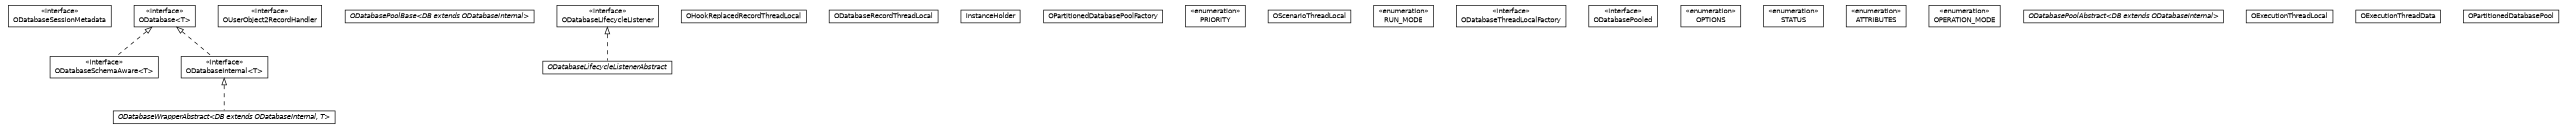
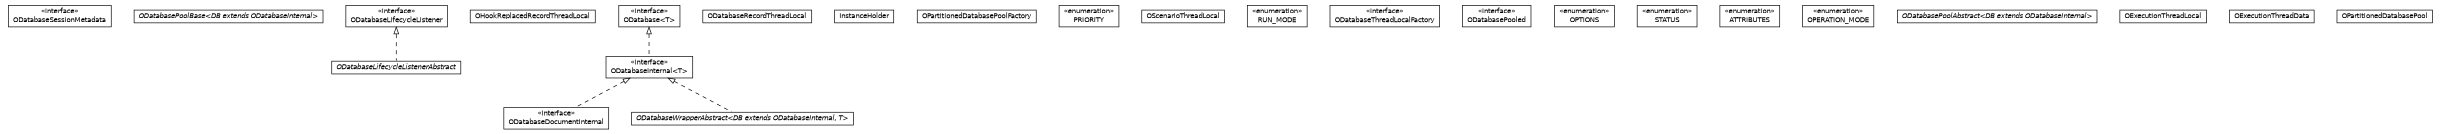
node "OUserObject2RecordHandler": removed
node "ODatabaseSchemaAware<T>": removed
node "ODatabaseDocumentInternal": added
